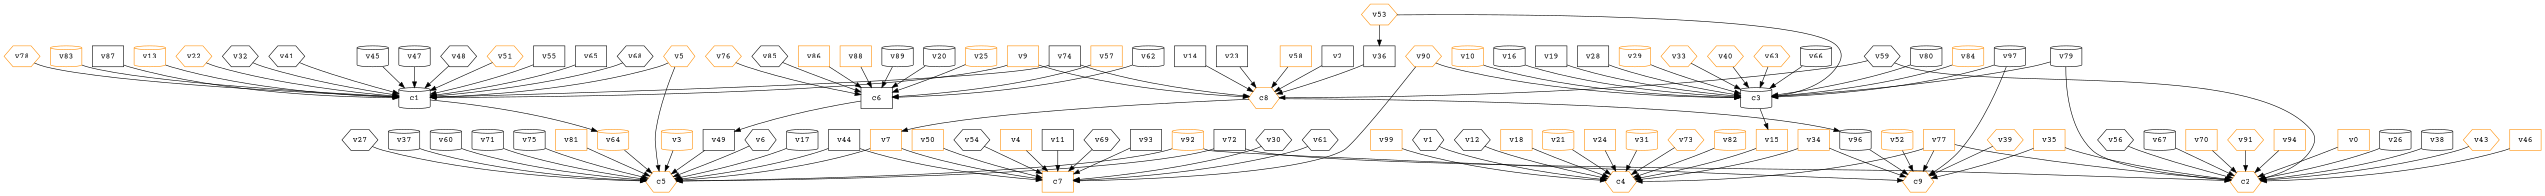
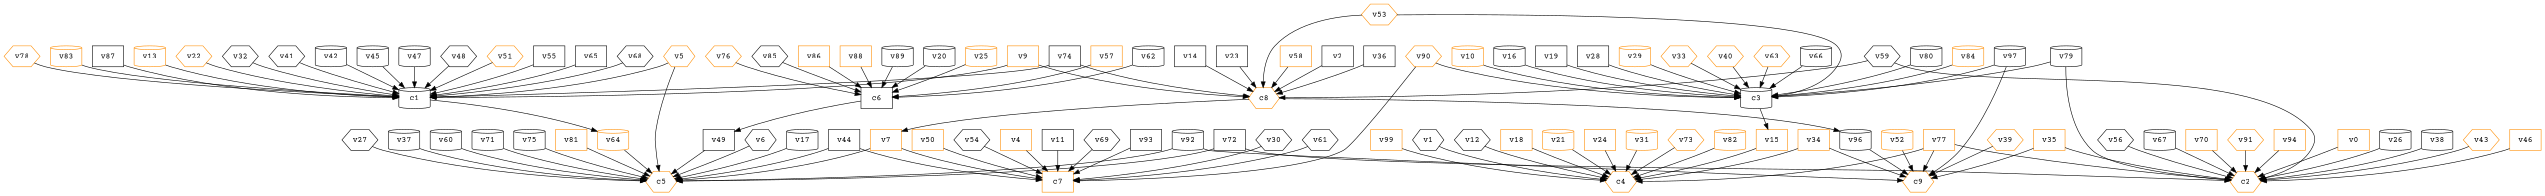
edge "v53" -> "v36": now "v53" -> "c8"
node "v42": added
node "v3": removed
node "v92": color darkorange -> black
